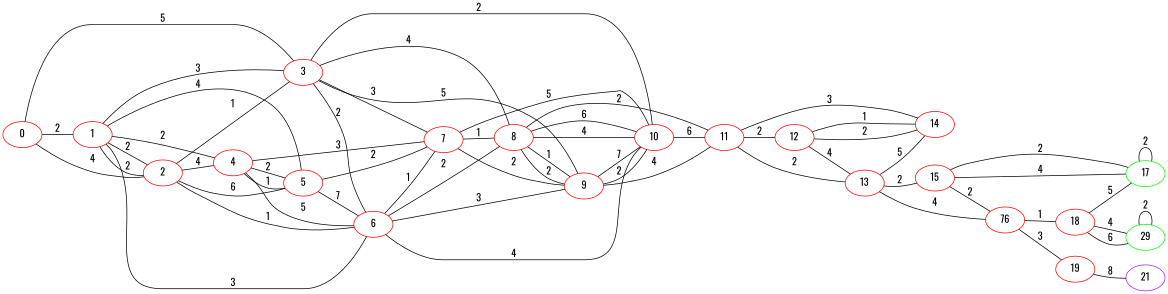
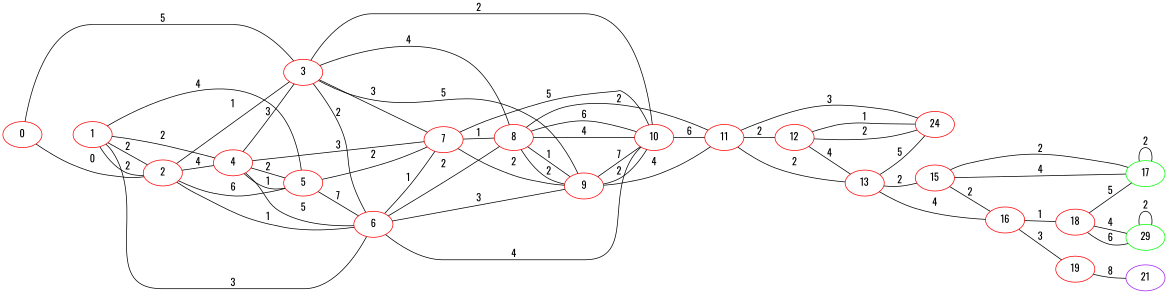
edge "3" -- "1": now "3" -- "4"
node "14": label "14" -> "24"
edge "0" -- "1": removed, label "2"
edge "0" -- "2": label "4" -> "0"
node "76": label "76" -> "16"
